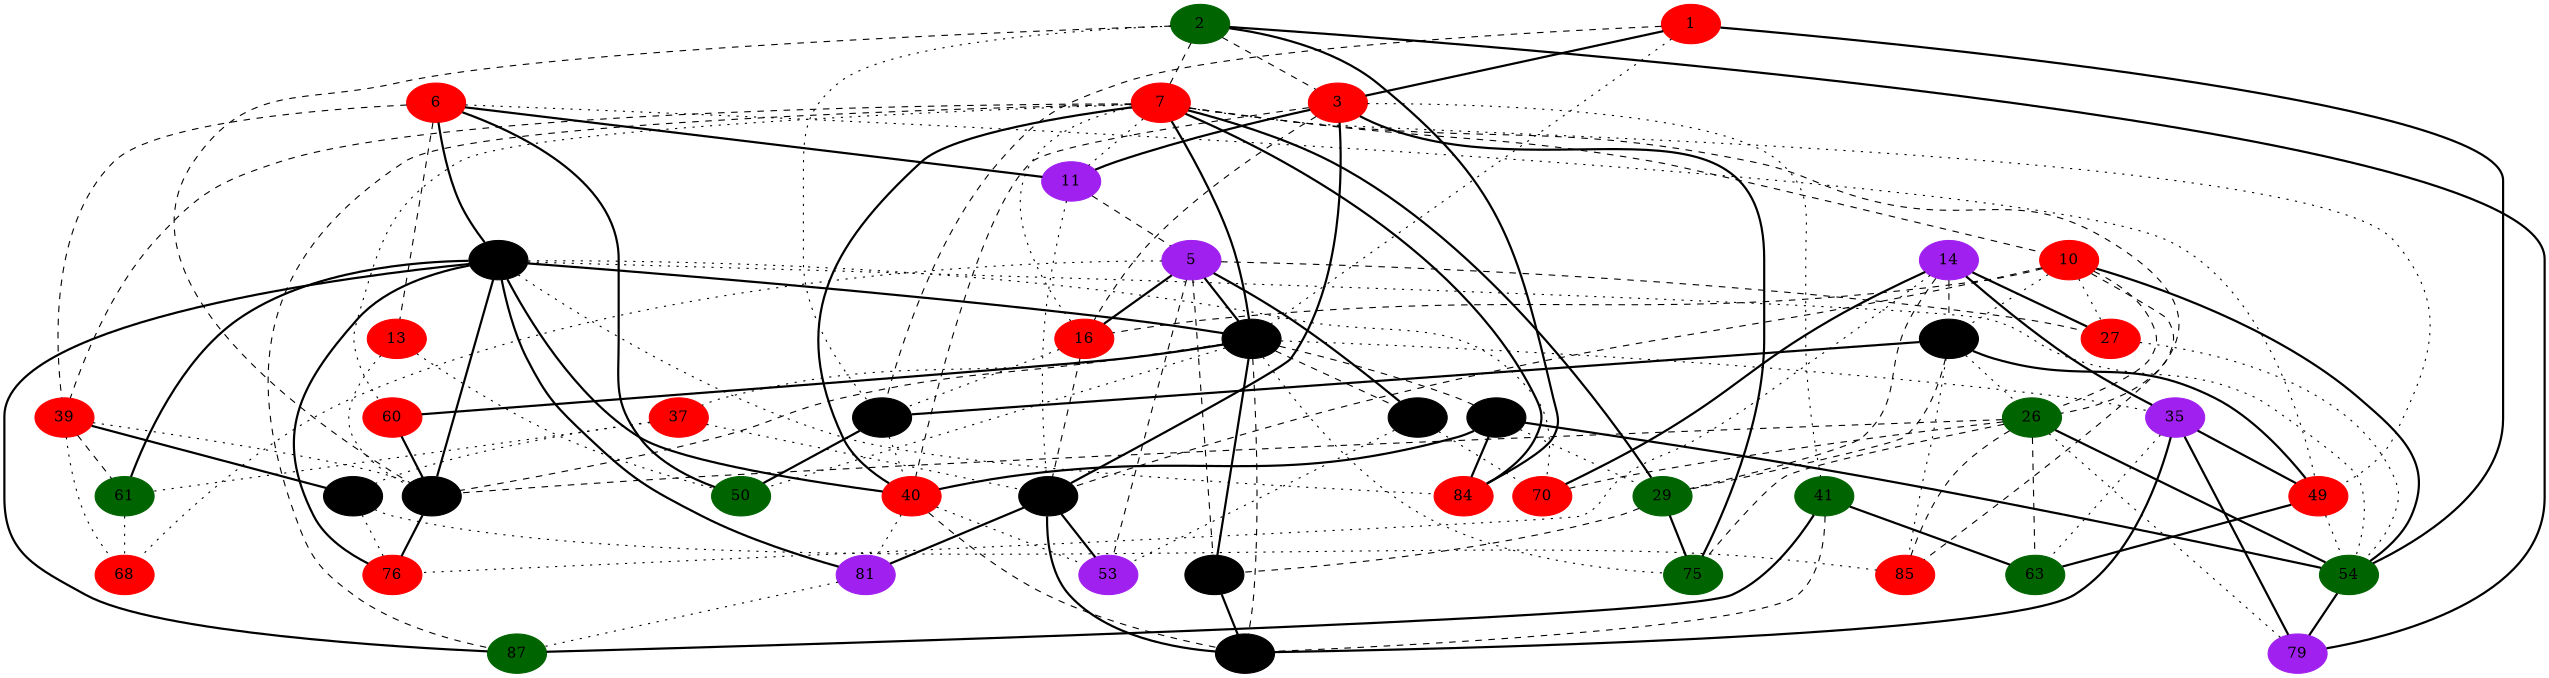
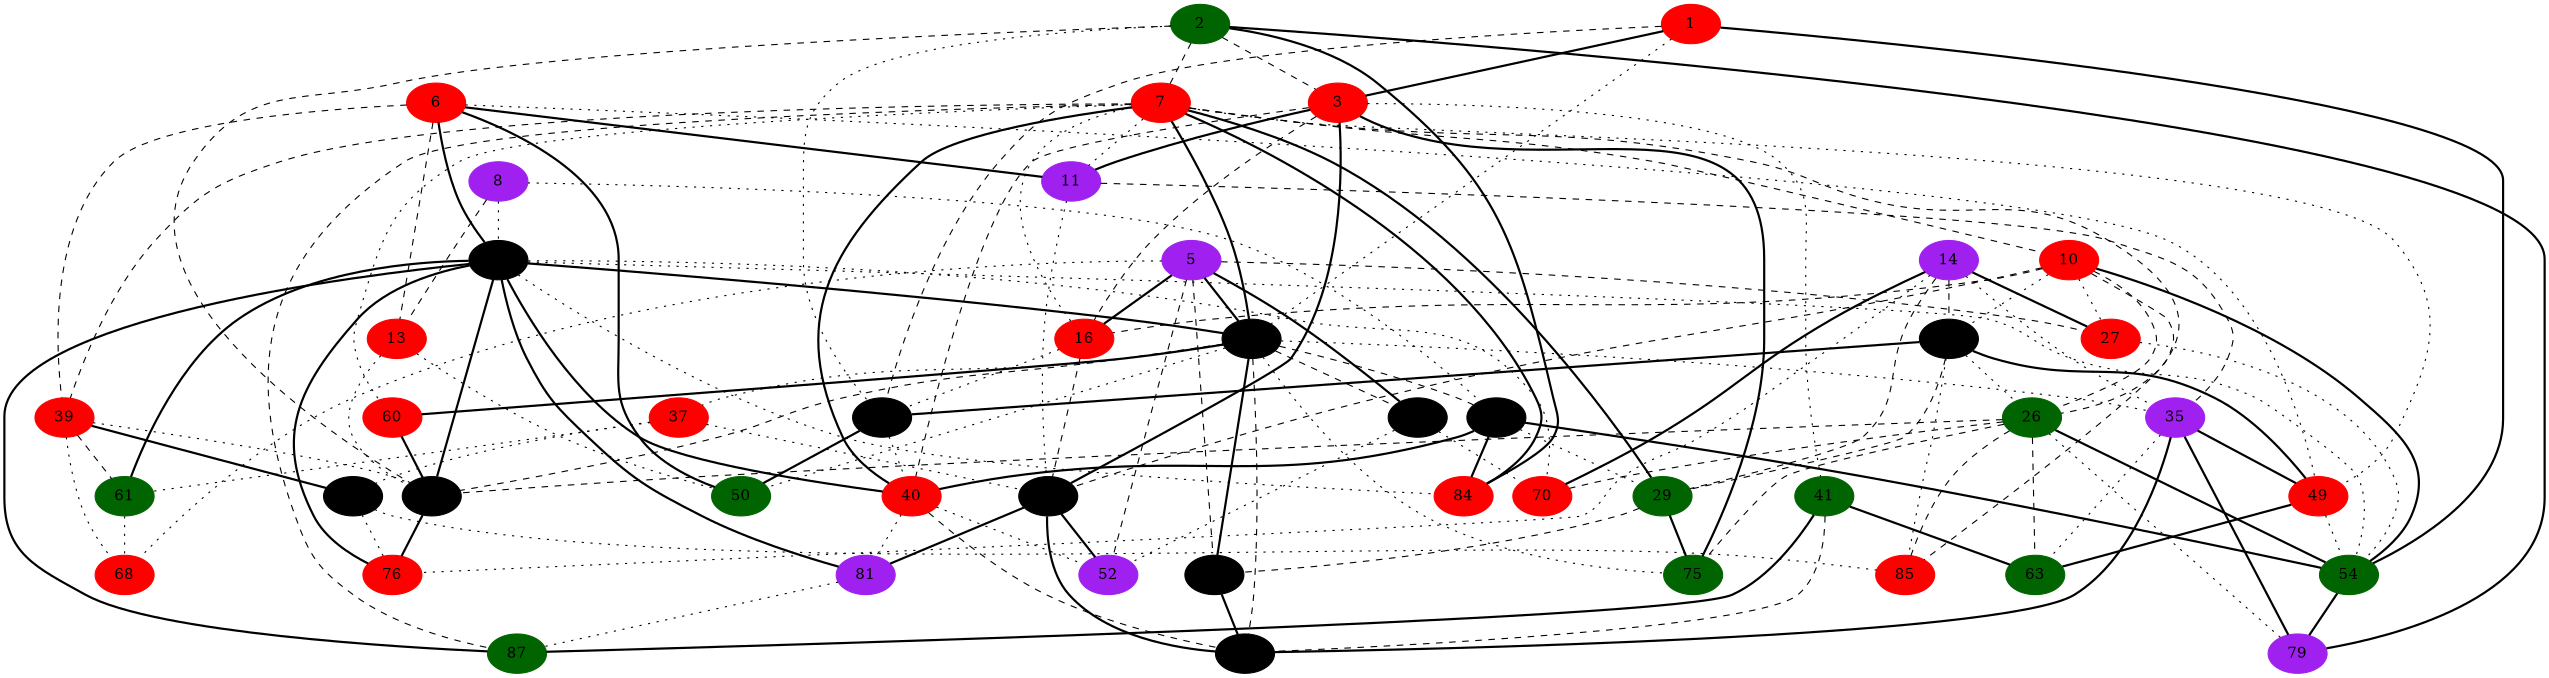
node "8": added
edge "11" -- "5": now "11" -- "35"
edge "14" -- "35": style bold -> dotted
node "53": label "53" -> "52"
